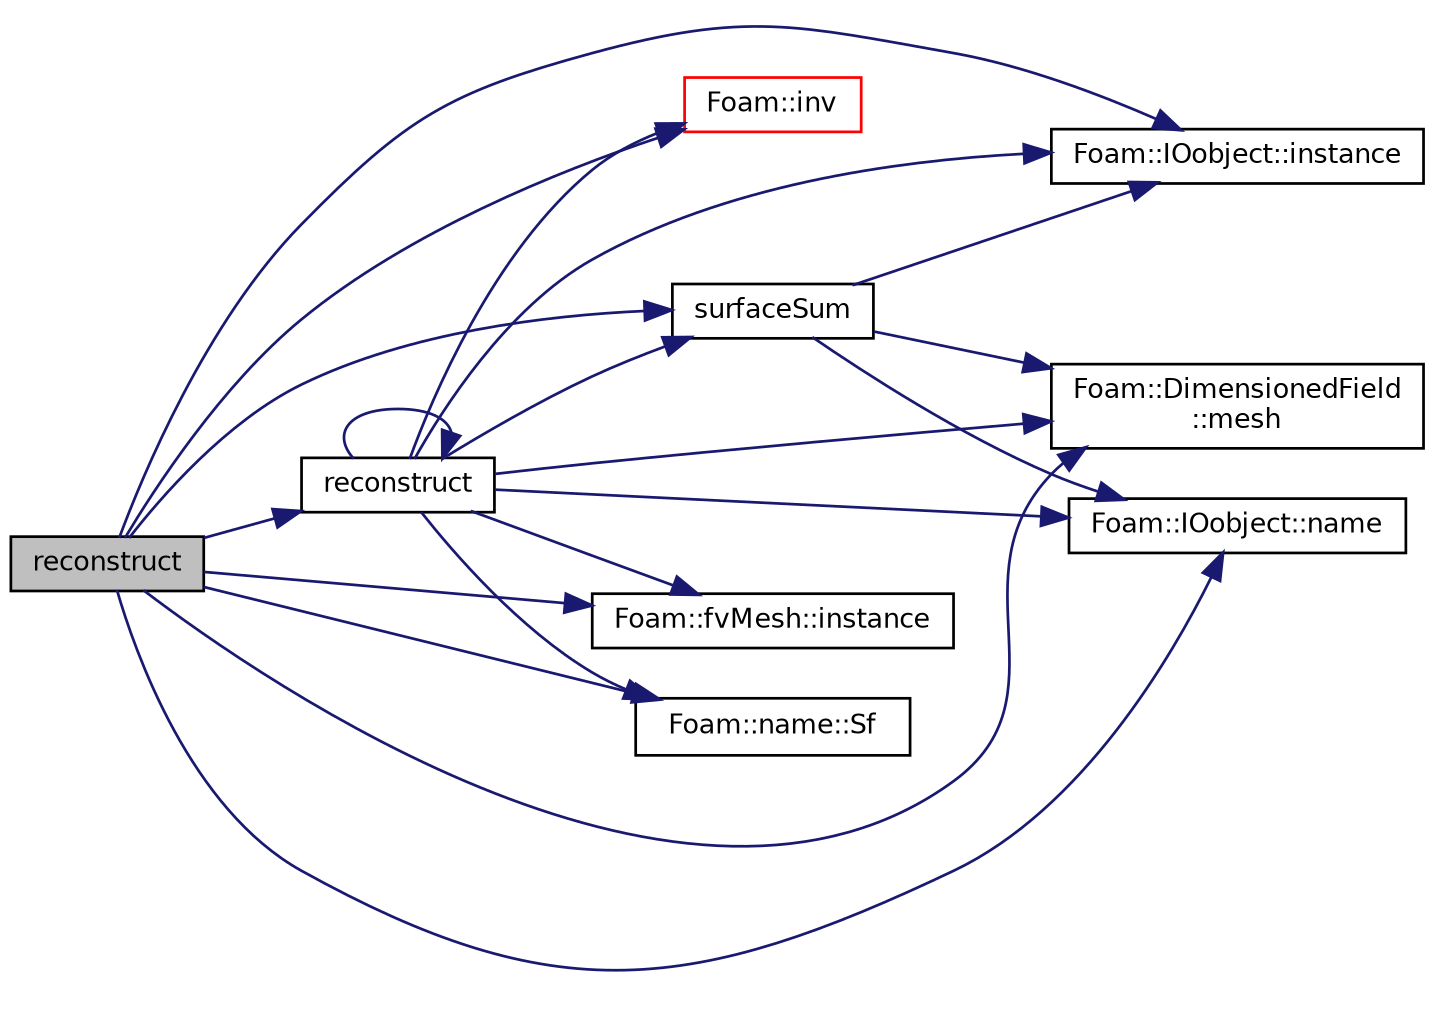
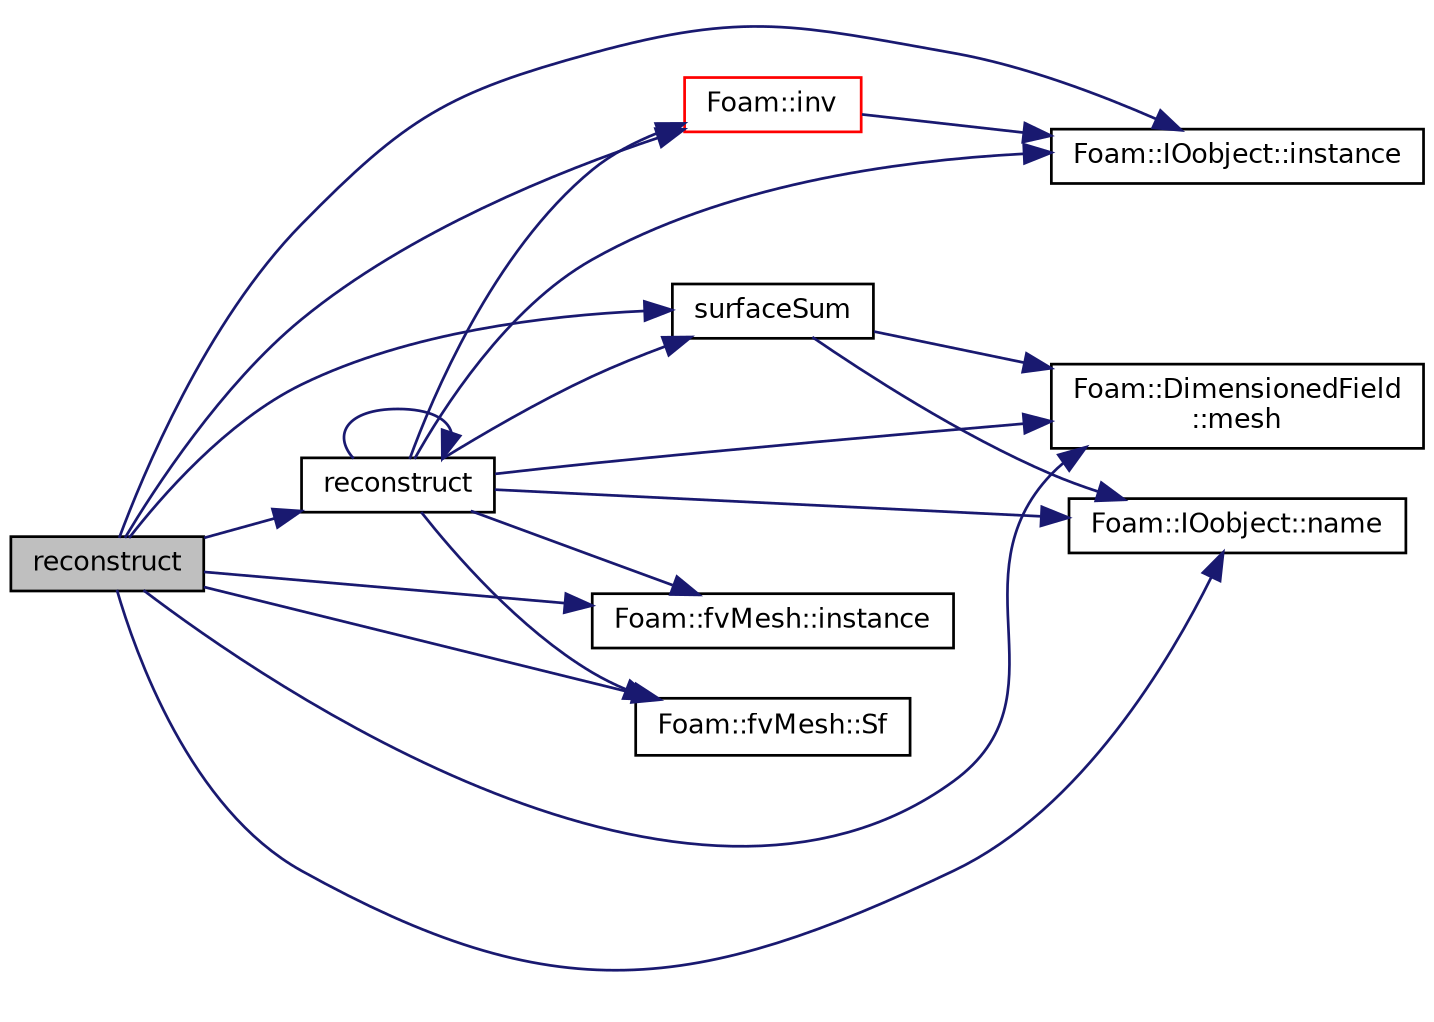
edge "surfaceSum" -> "Foam::IOobject::instance": now "Foam::inv" -> "Foam::IOobject::instance"
node "Foam::name::Sf": label "Foam::name::Sf" -> "Foam::fvMesh::Sf"
